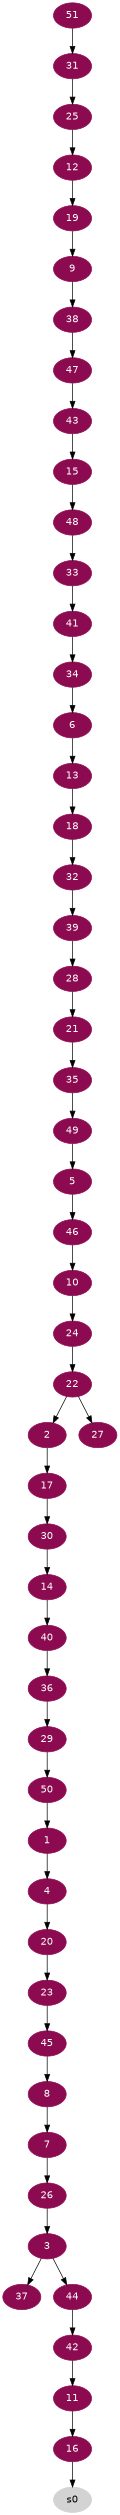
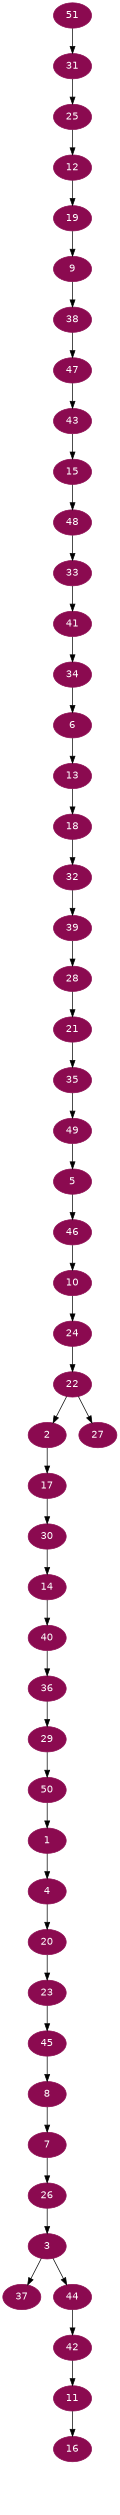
node "s0": removed
